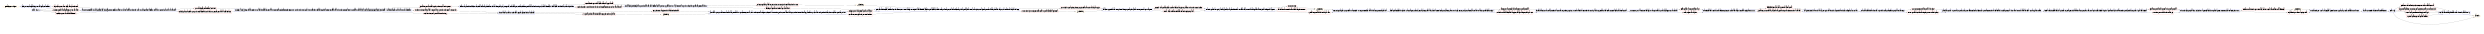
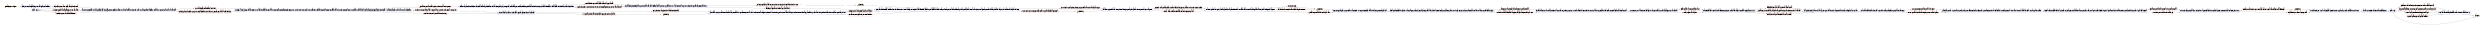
node "E essa conversa provavelmente salvou ela e o Hexa": added
